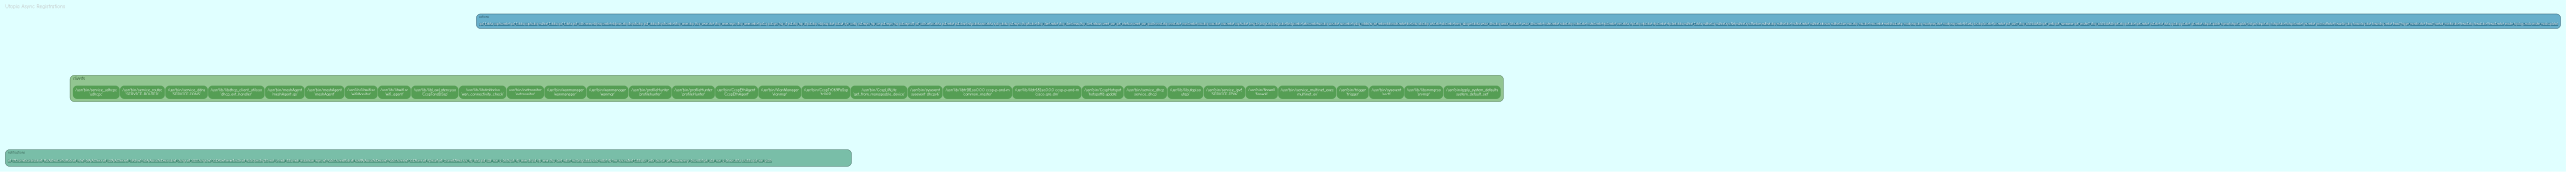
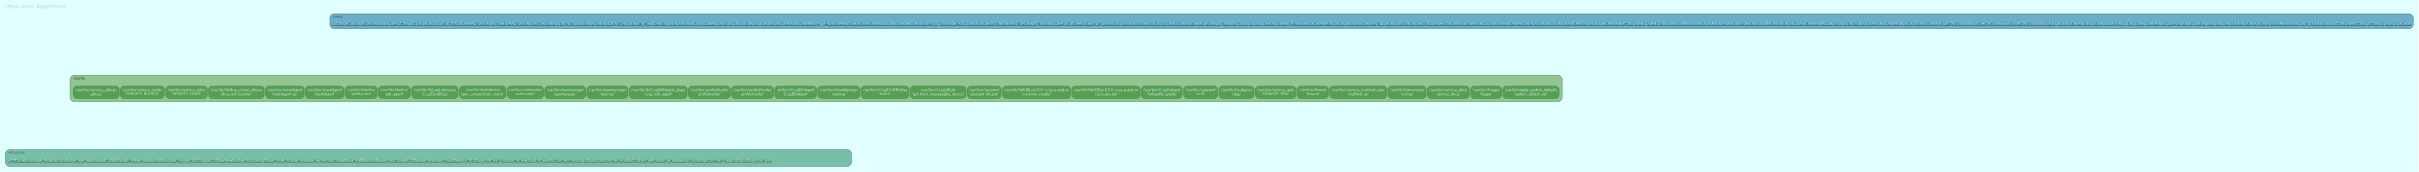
node "/usr/lib/libCcspWifiAgent_sbapi 'ccsp_wifi_agent'": added
